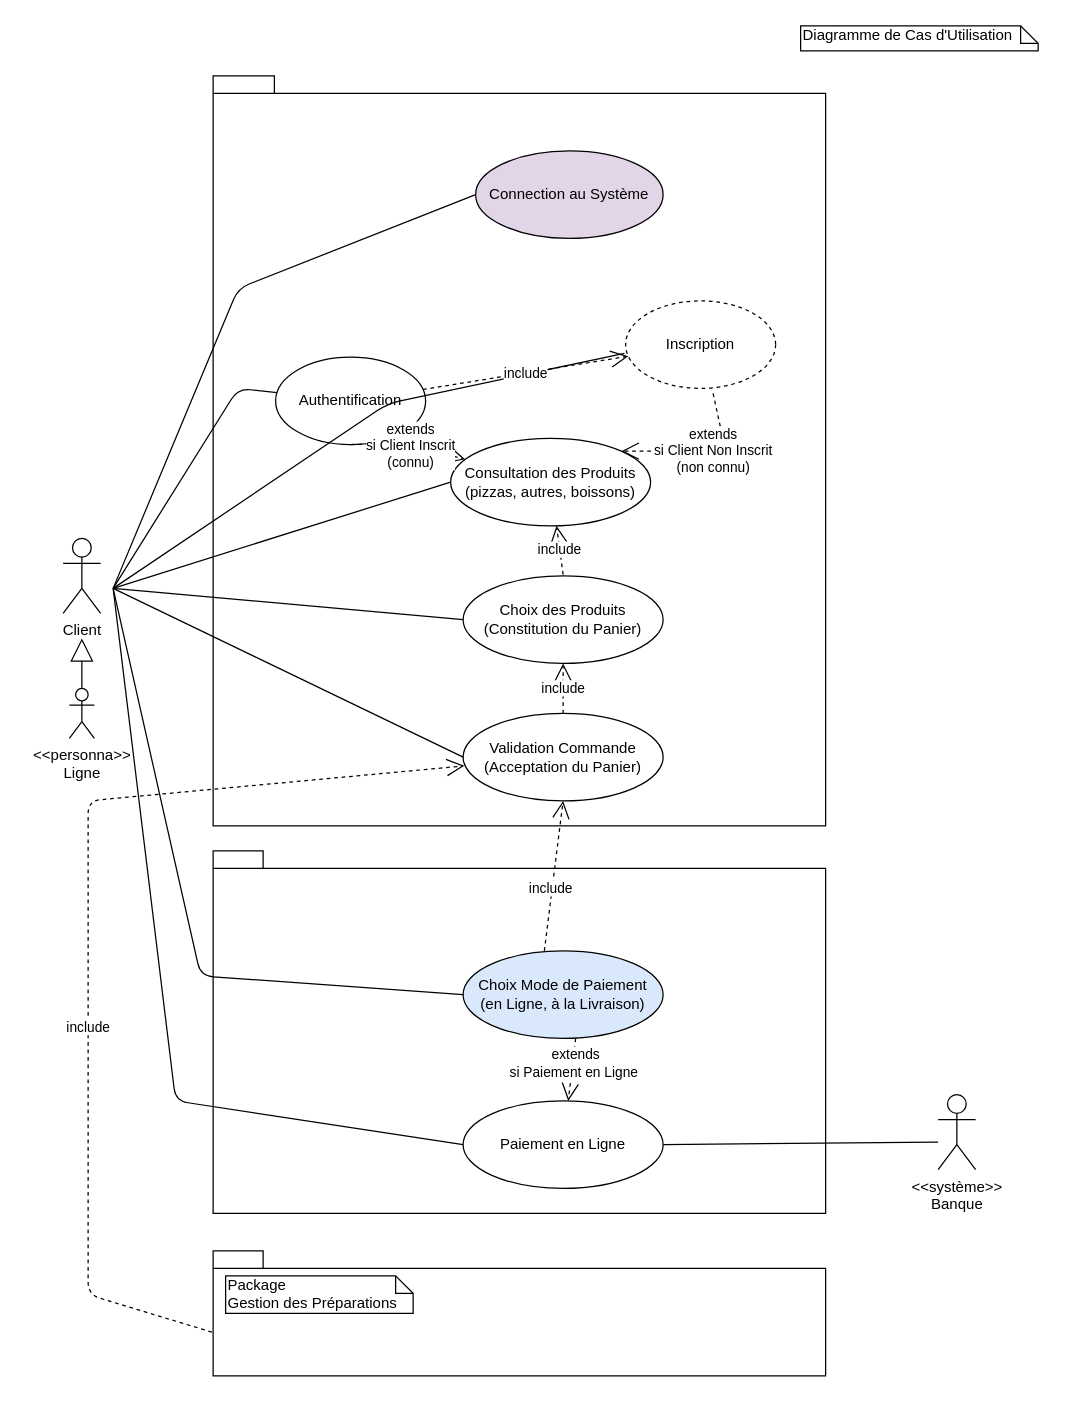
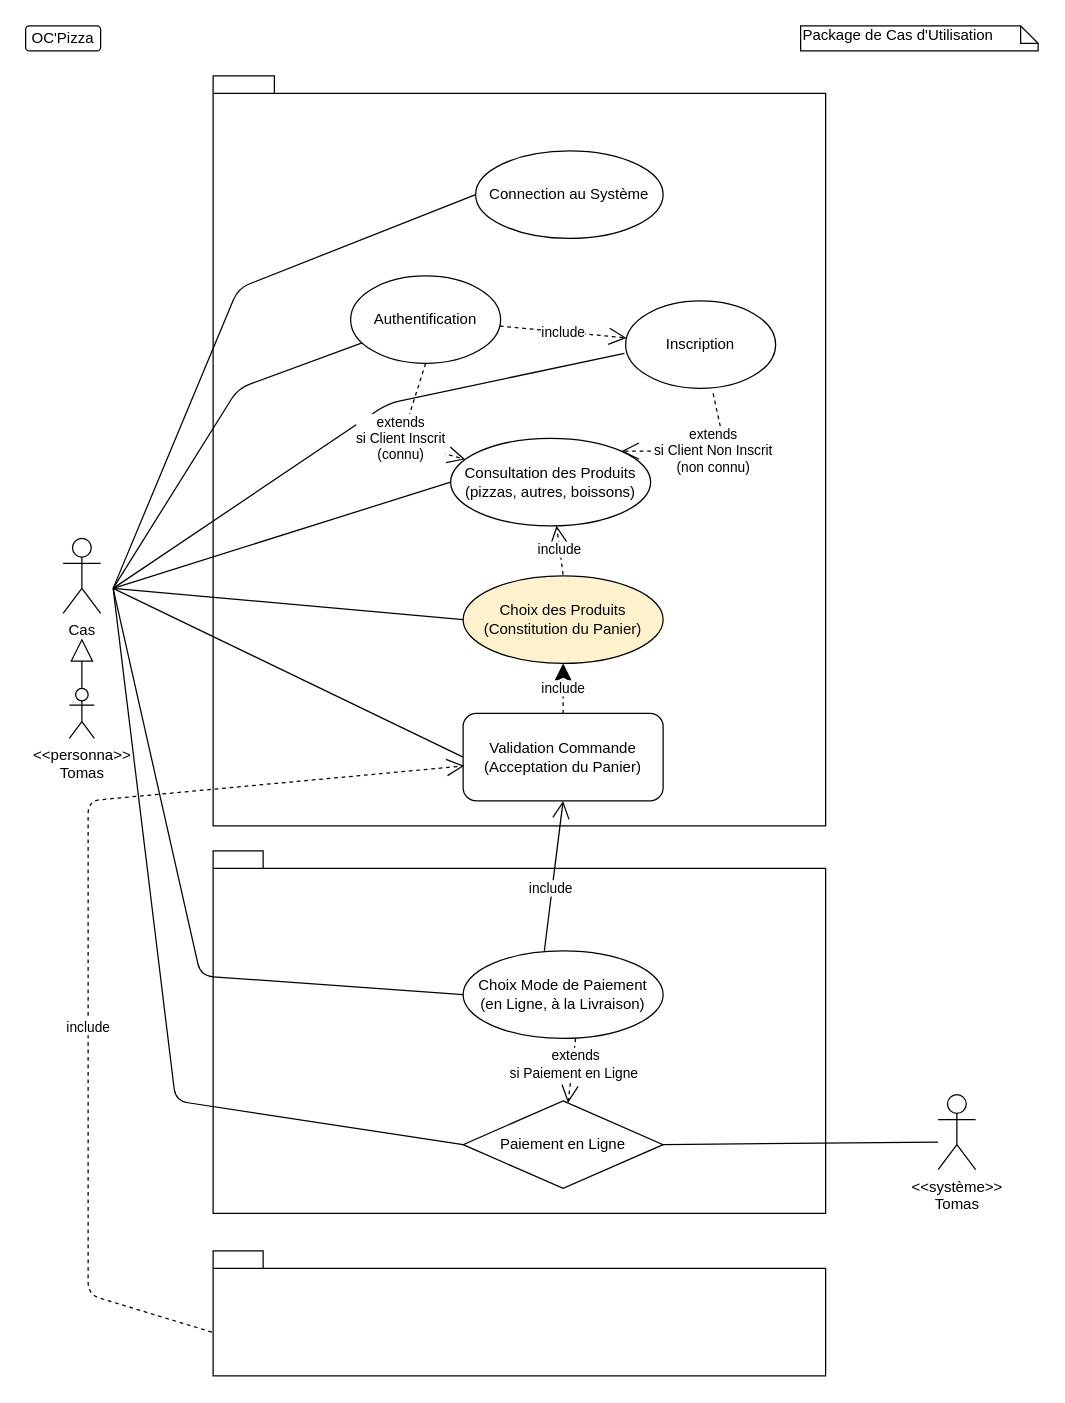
node "Diagramme de Cas d'Utilisation": label "Diagramme de Cas d'Utilisation" -> "Package de Cas d'Utilisation"
node "OC'Pizza": added
node "Connection au Système": fillcolor #e1d5e7 -> #ffffff
node "Inscription": style dashed -> solid
node "Authentification": moved (351, 401) -> (426, 319)
node "Choix des Produits (Constitution du Panier)": fillcolor #ffffff -> #fff2cc
node "Client": label "Client" -> "Cas"
edge "Validation Commande (Acceptation du Panier)" -> "Choix des Produits (Constitution du Panier)": arrowhead open -> classic
node "Validation Commande (Acceptation du Panier)": shape ellipse -> rounded rectangle
node "<<personna>> Ligne": label "<<personna>> Ligne" -> "<<personna>> Tomas"
edge "Choix Mode de Paiement (en Ligne, à la Livraison)" -> "Validation Commande (Acceptation du Panier)": style dashed -> solid
node "Choix Mode de Paiement (en Ligne, à la Livraison)": fillcolor #dae8fc -> #ffffff
node "Paiement en Ligne": shape ellipse -> diamond
node "<<système>> Banque": label "<<système>> Banque" -> "<<système>> Tomas"
node "Package Gestion des Préparations": removed
